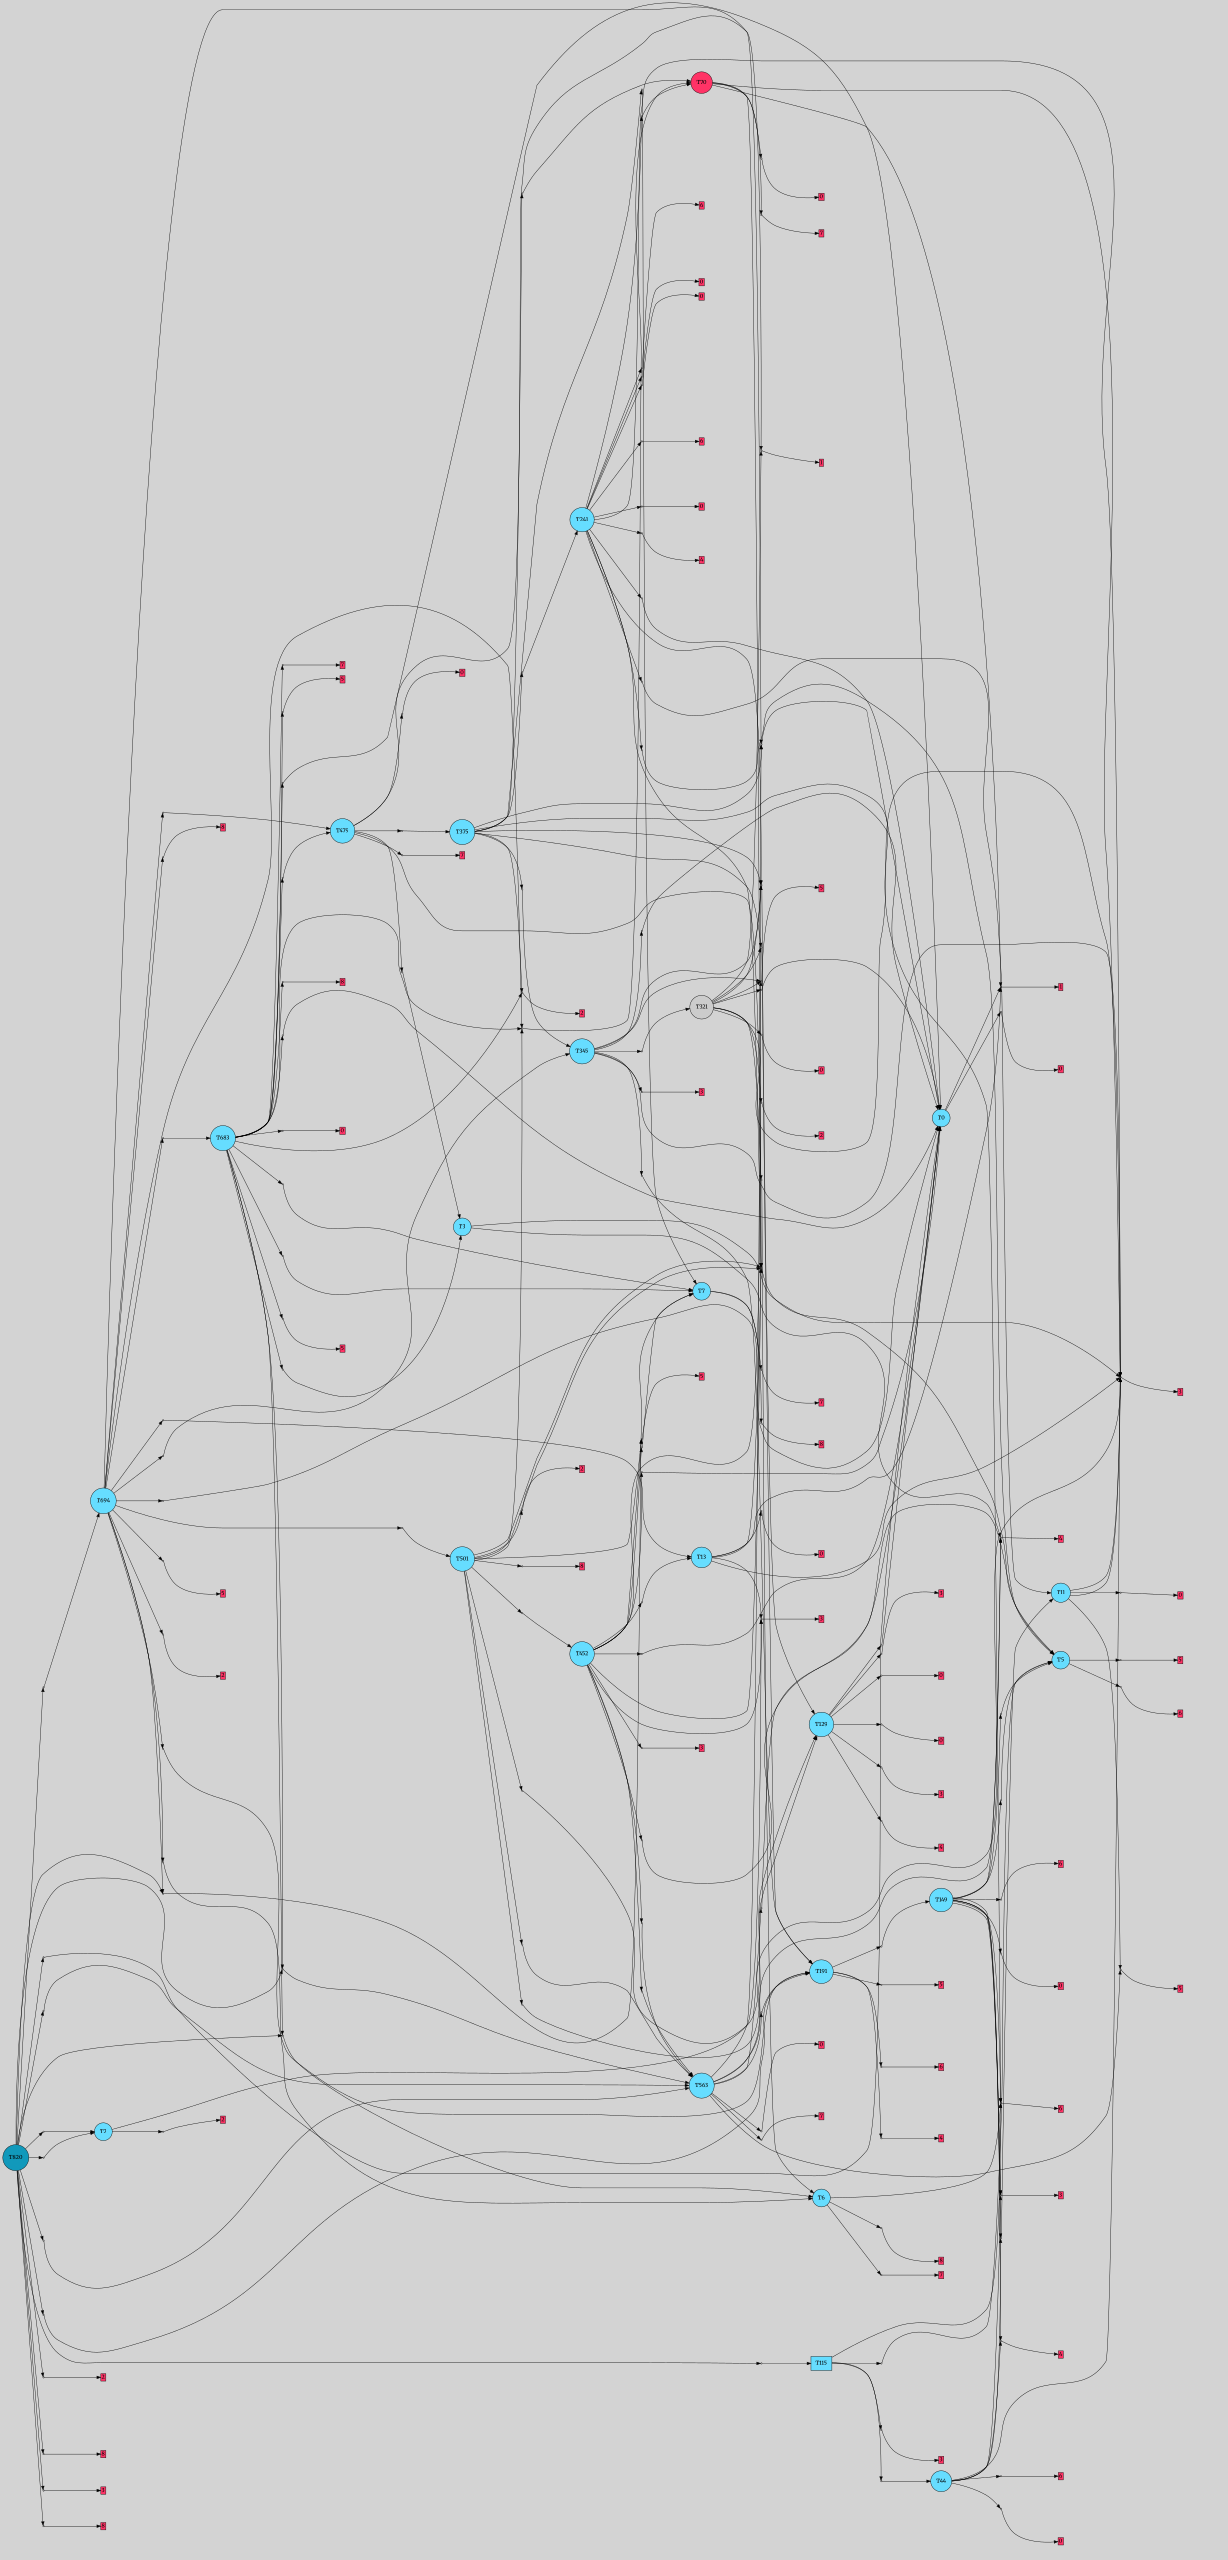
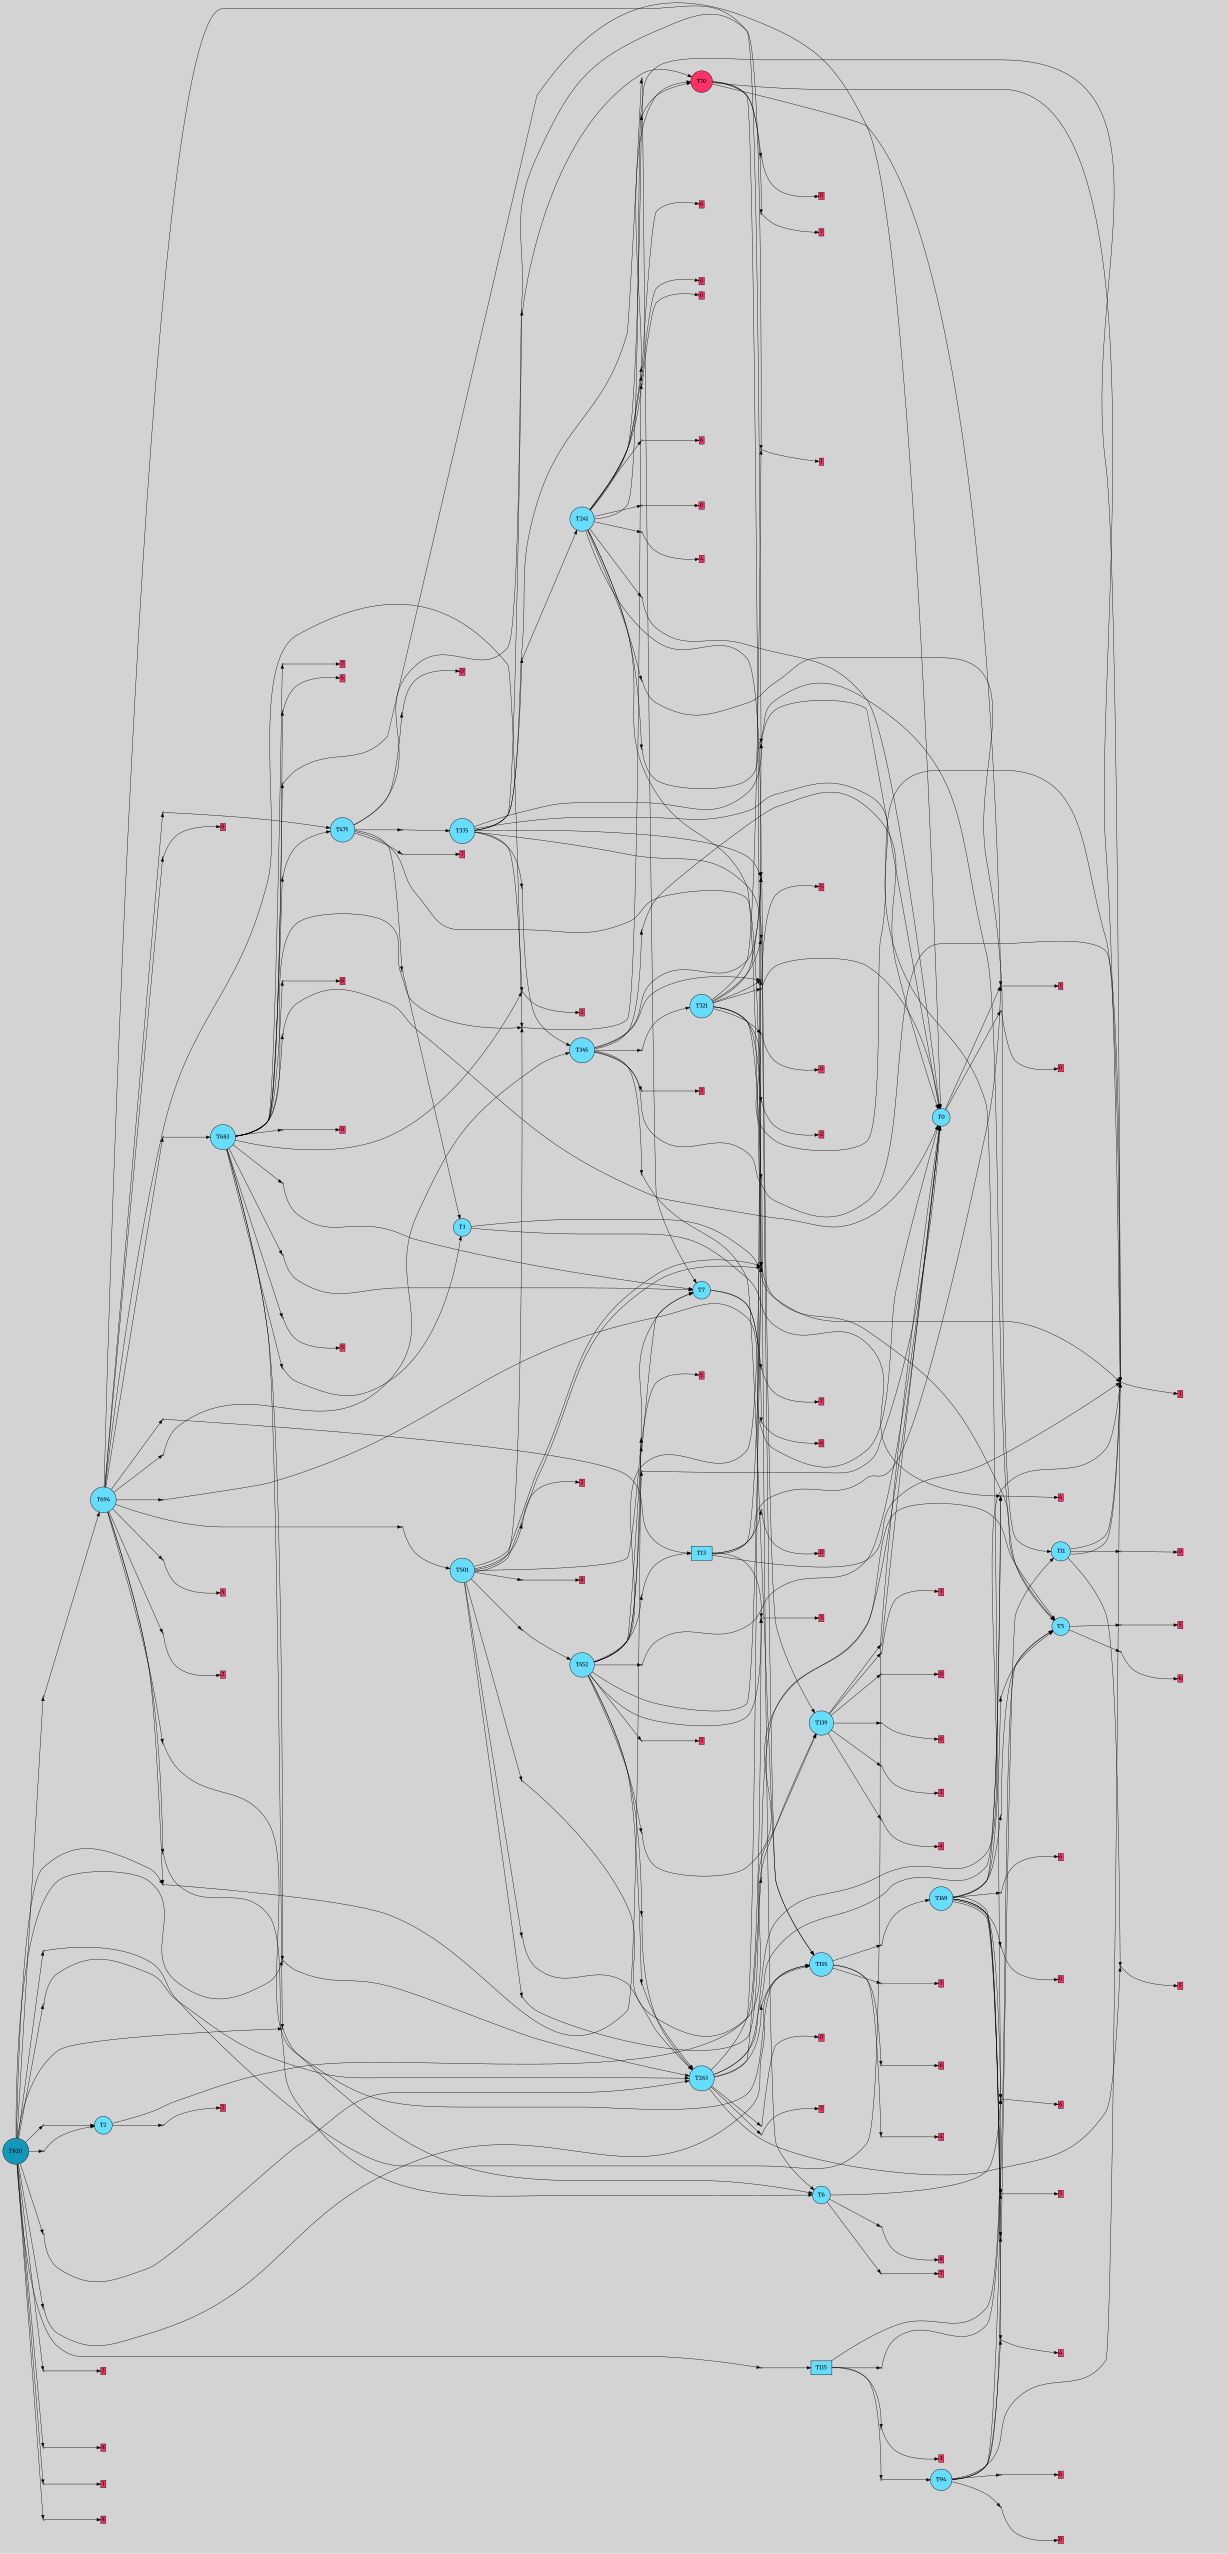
node "T321": fillcolor #cccccc -> #66ddff
node "T13": shape circle -> box
node "T129": label "T129" -> "T139"
node "T563": label "T563" -> "T263"
node "T44": label "T44" -> "T94"
